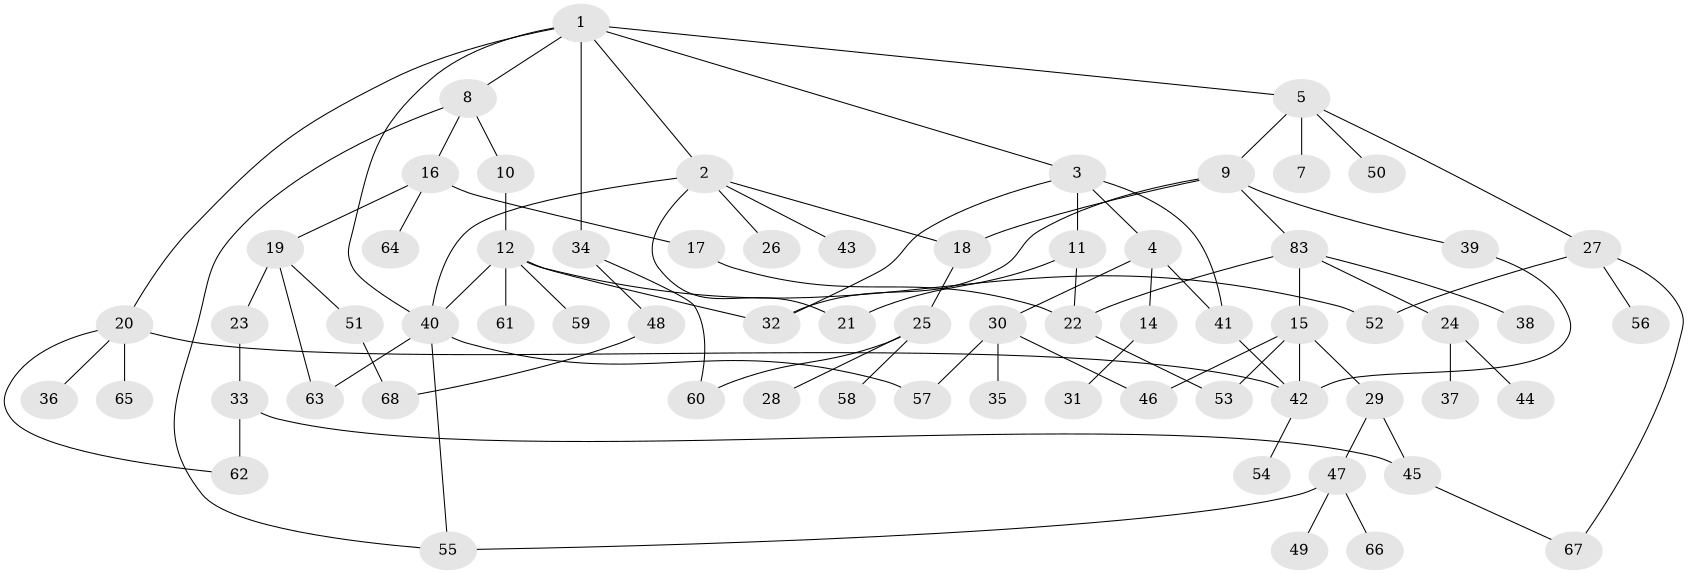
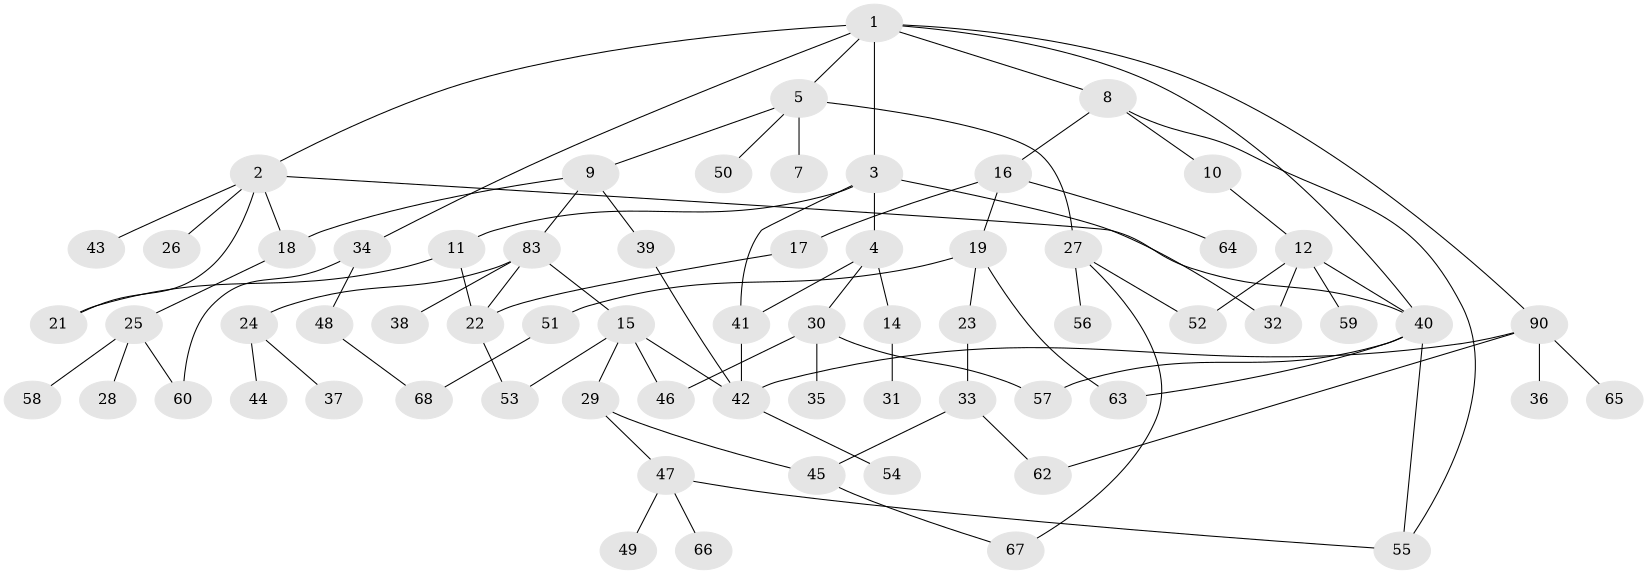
edge "9" -- "32": removed
node "20": label "20" -> "90"
node "61": removed
